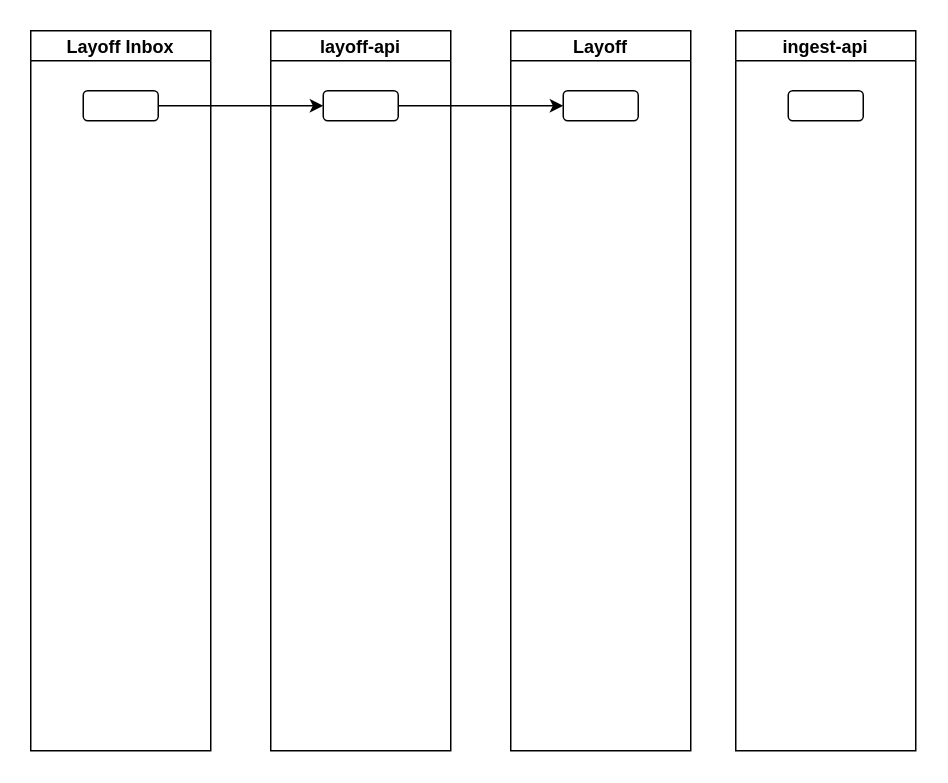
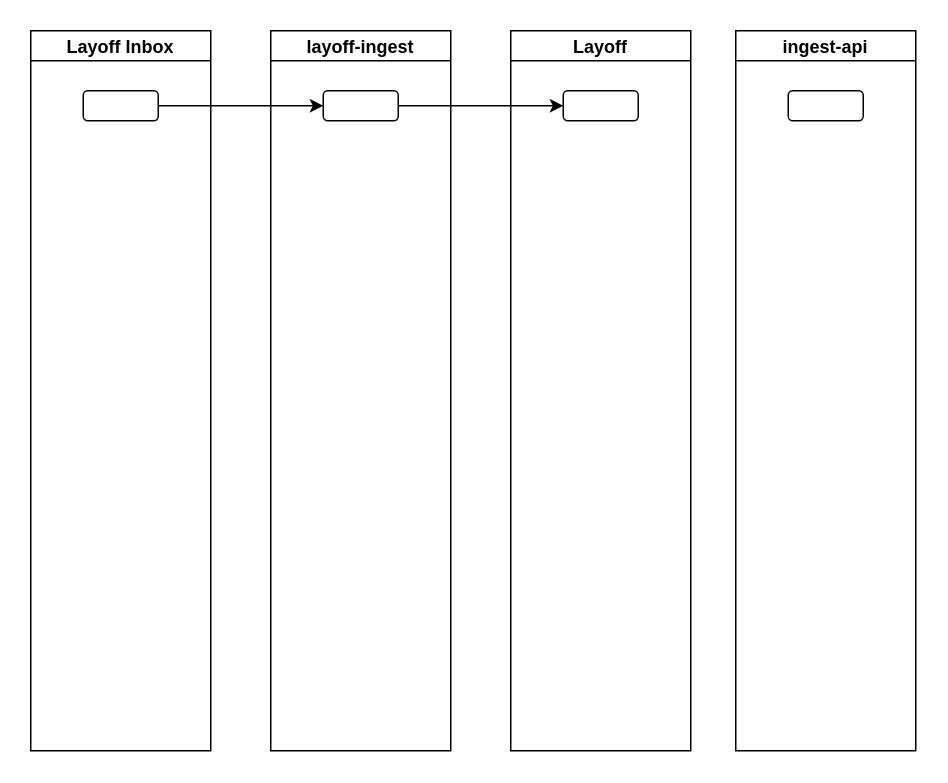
node "layoff-api": label "layoff-api" -> "layoff-ingest"
